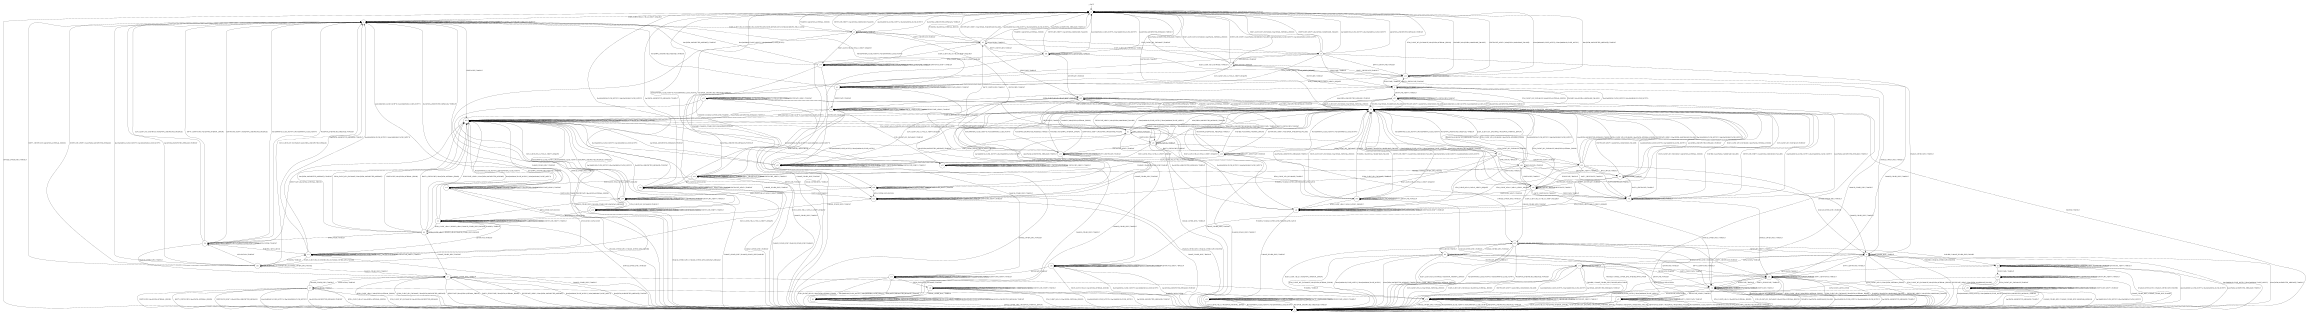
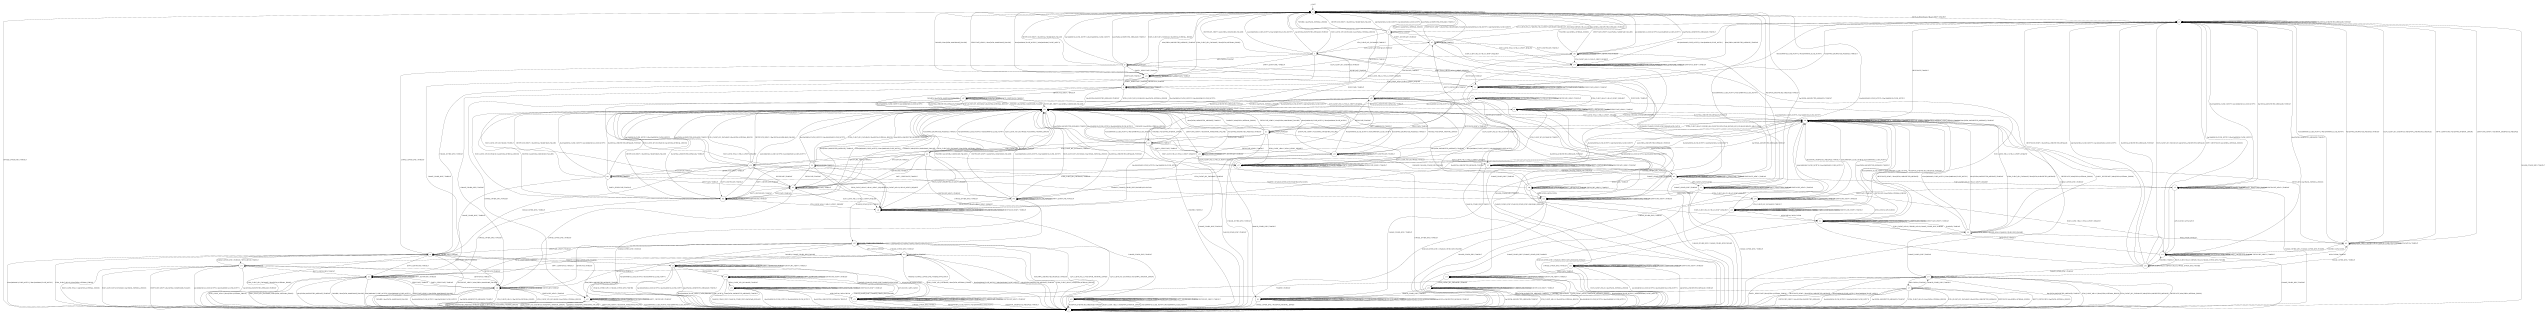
edge "s61" -> "s36": now "s61" -> "s55"
